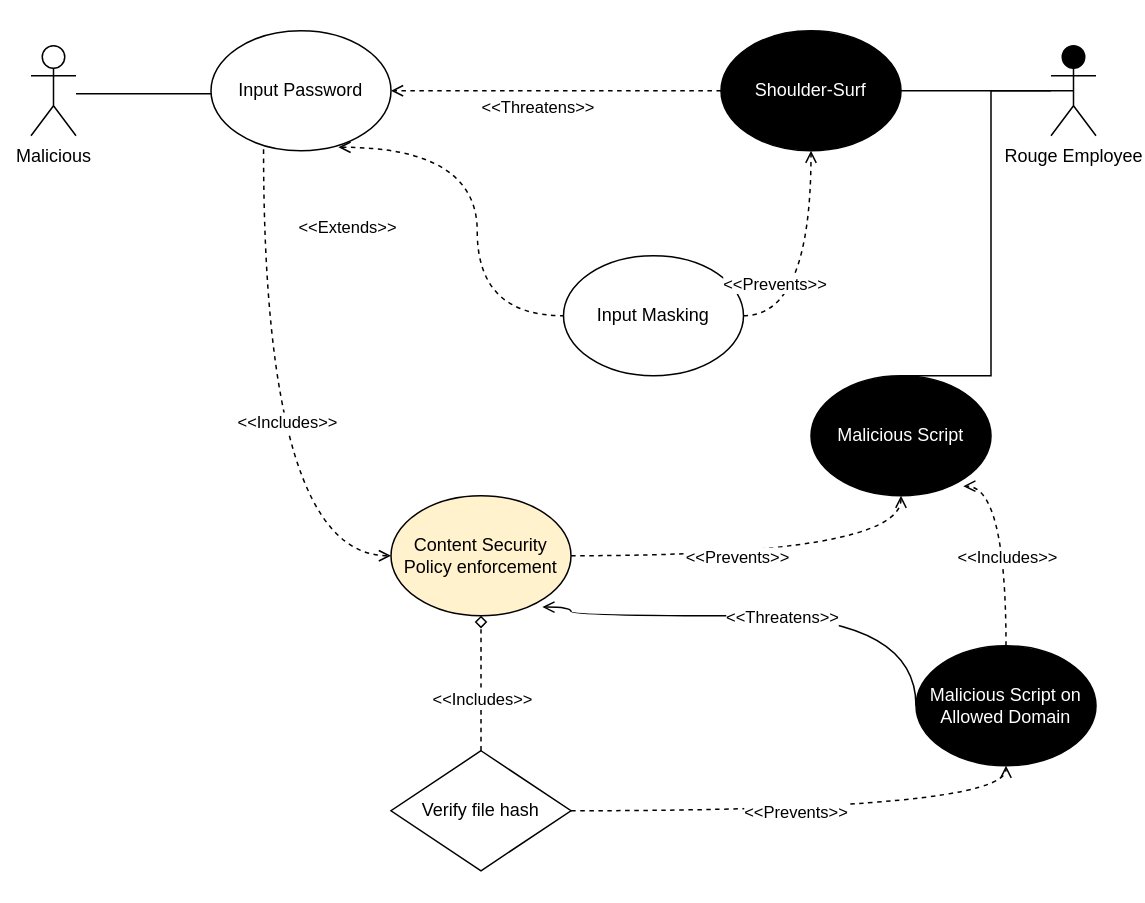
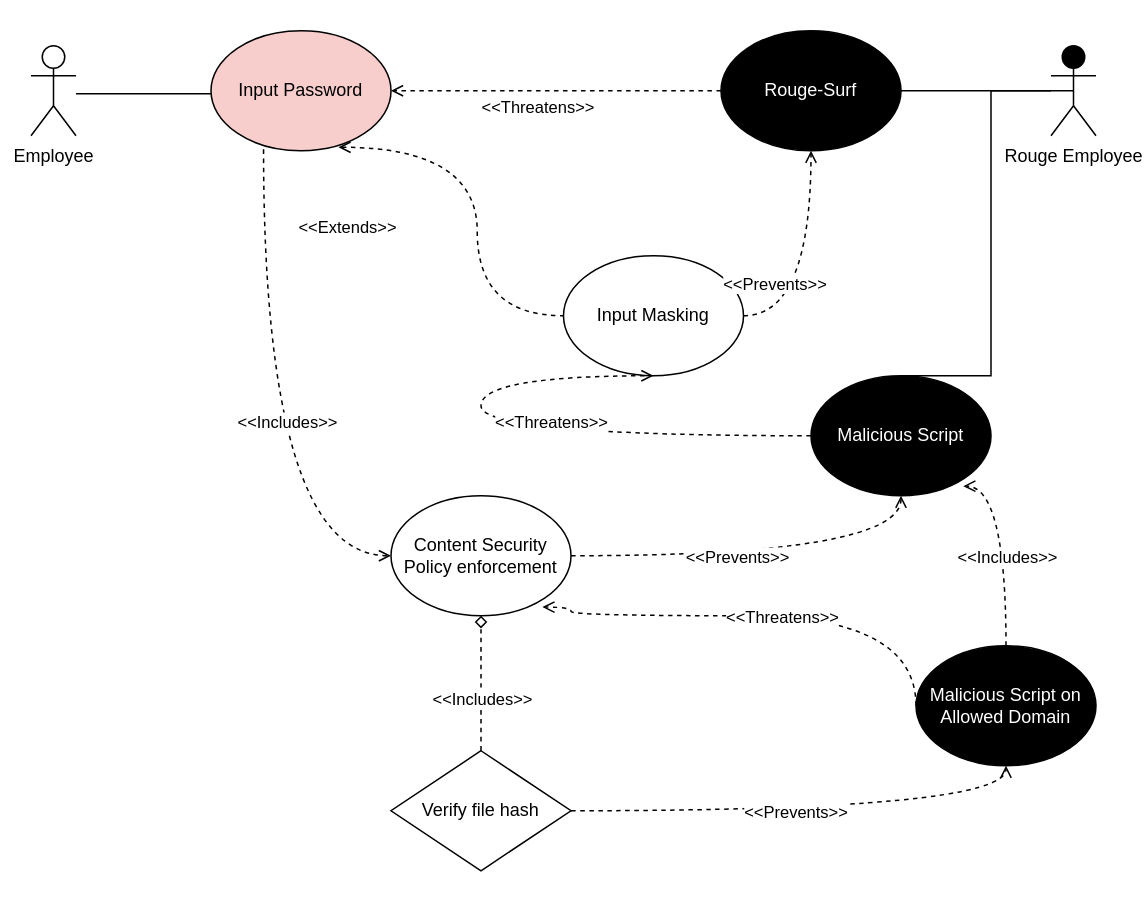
node "Input Password": fillcolor #ffffff -> #f8cecc
node "Shoulder-Surf": label "Shoulder-Surf" -> "Rouge-Surf"
node "Malicious": label "Malicious" -> "Employee"
edge "Malicious Script" -> "Input Masking": added, label "<<Threatens>>"
node "Content Security Policy enforcement": fillcolor #fff2cc -> #ffffff
edge "Malicious Script on Allowed Domain" -> "Content Security Policy enforcement": style solid -> dashed
